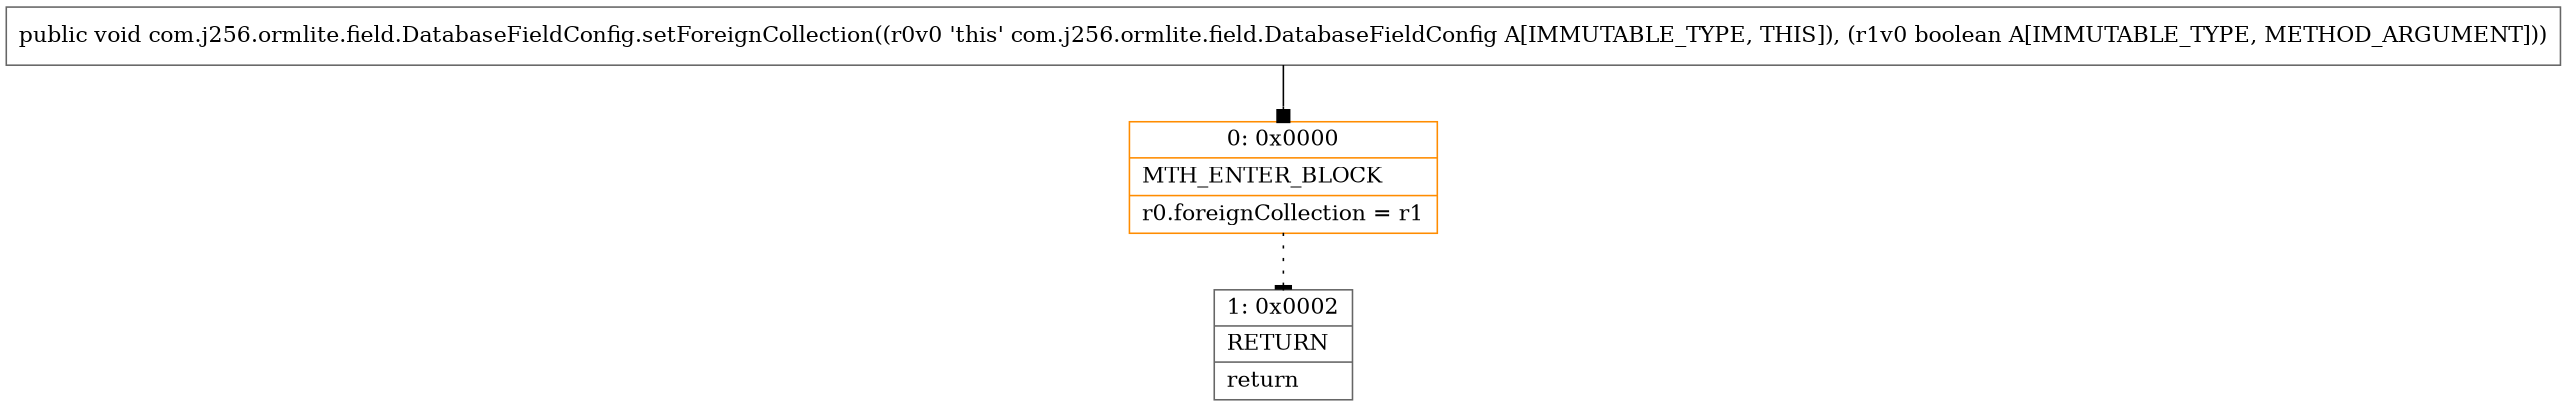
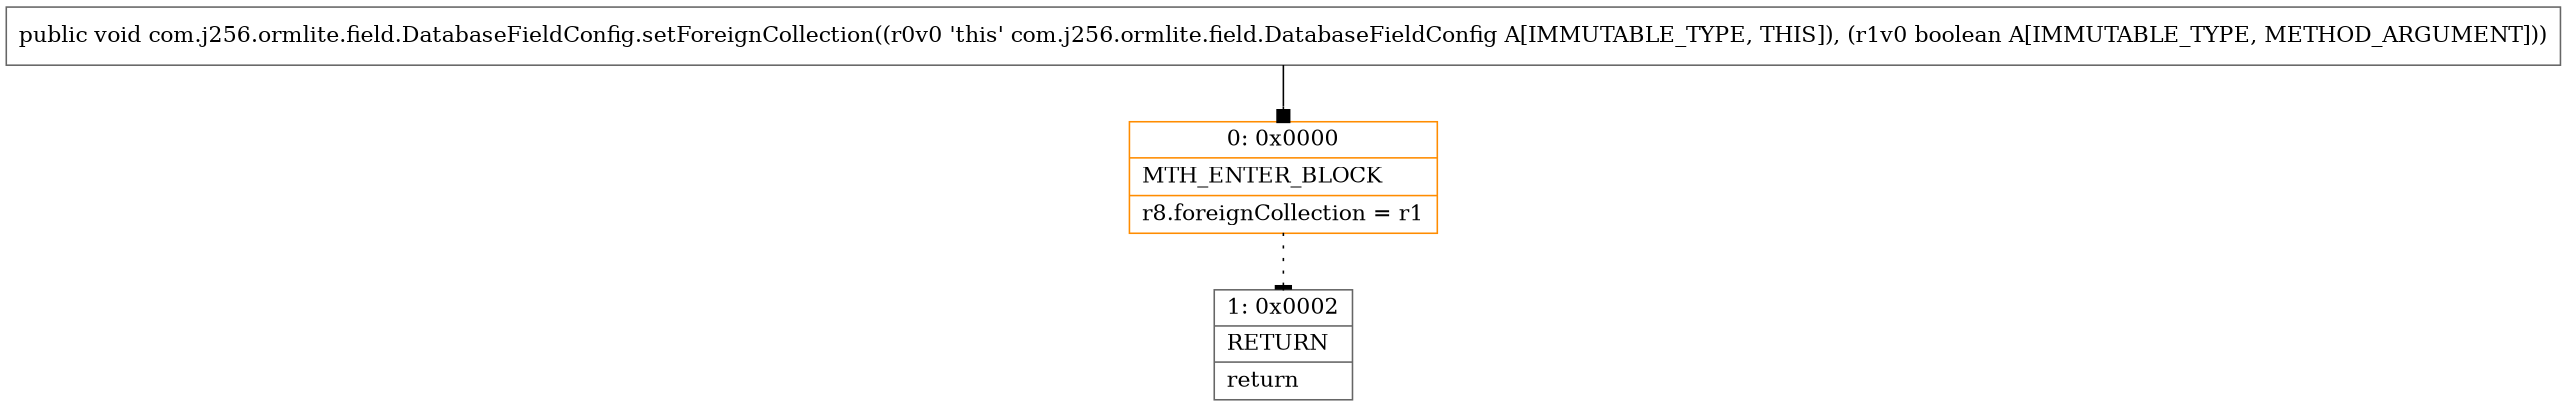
node "0: 0x0000": text "r0.foreignCollection = r1" -> "r8.foreignCollection = r1"
